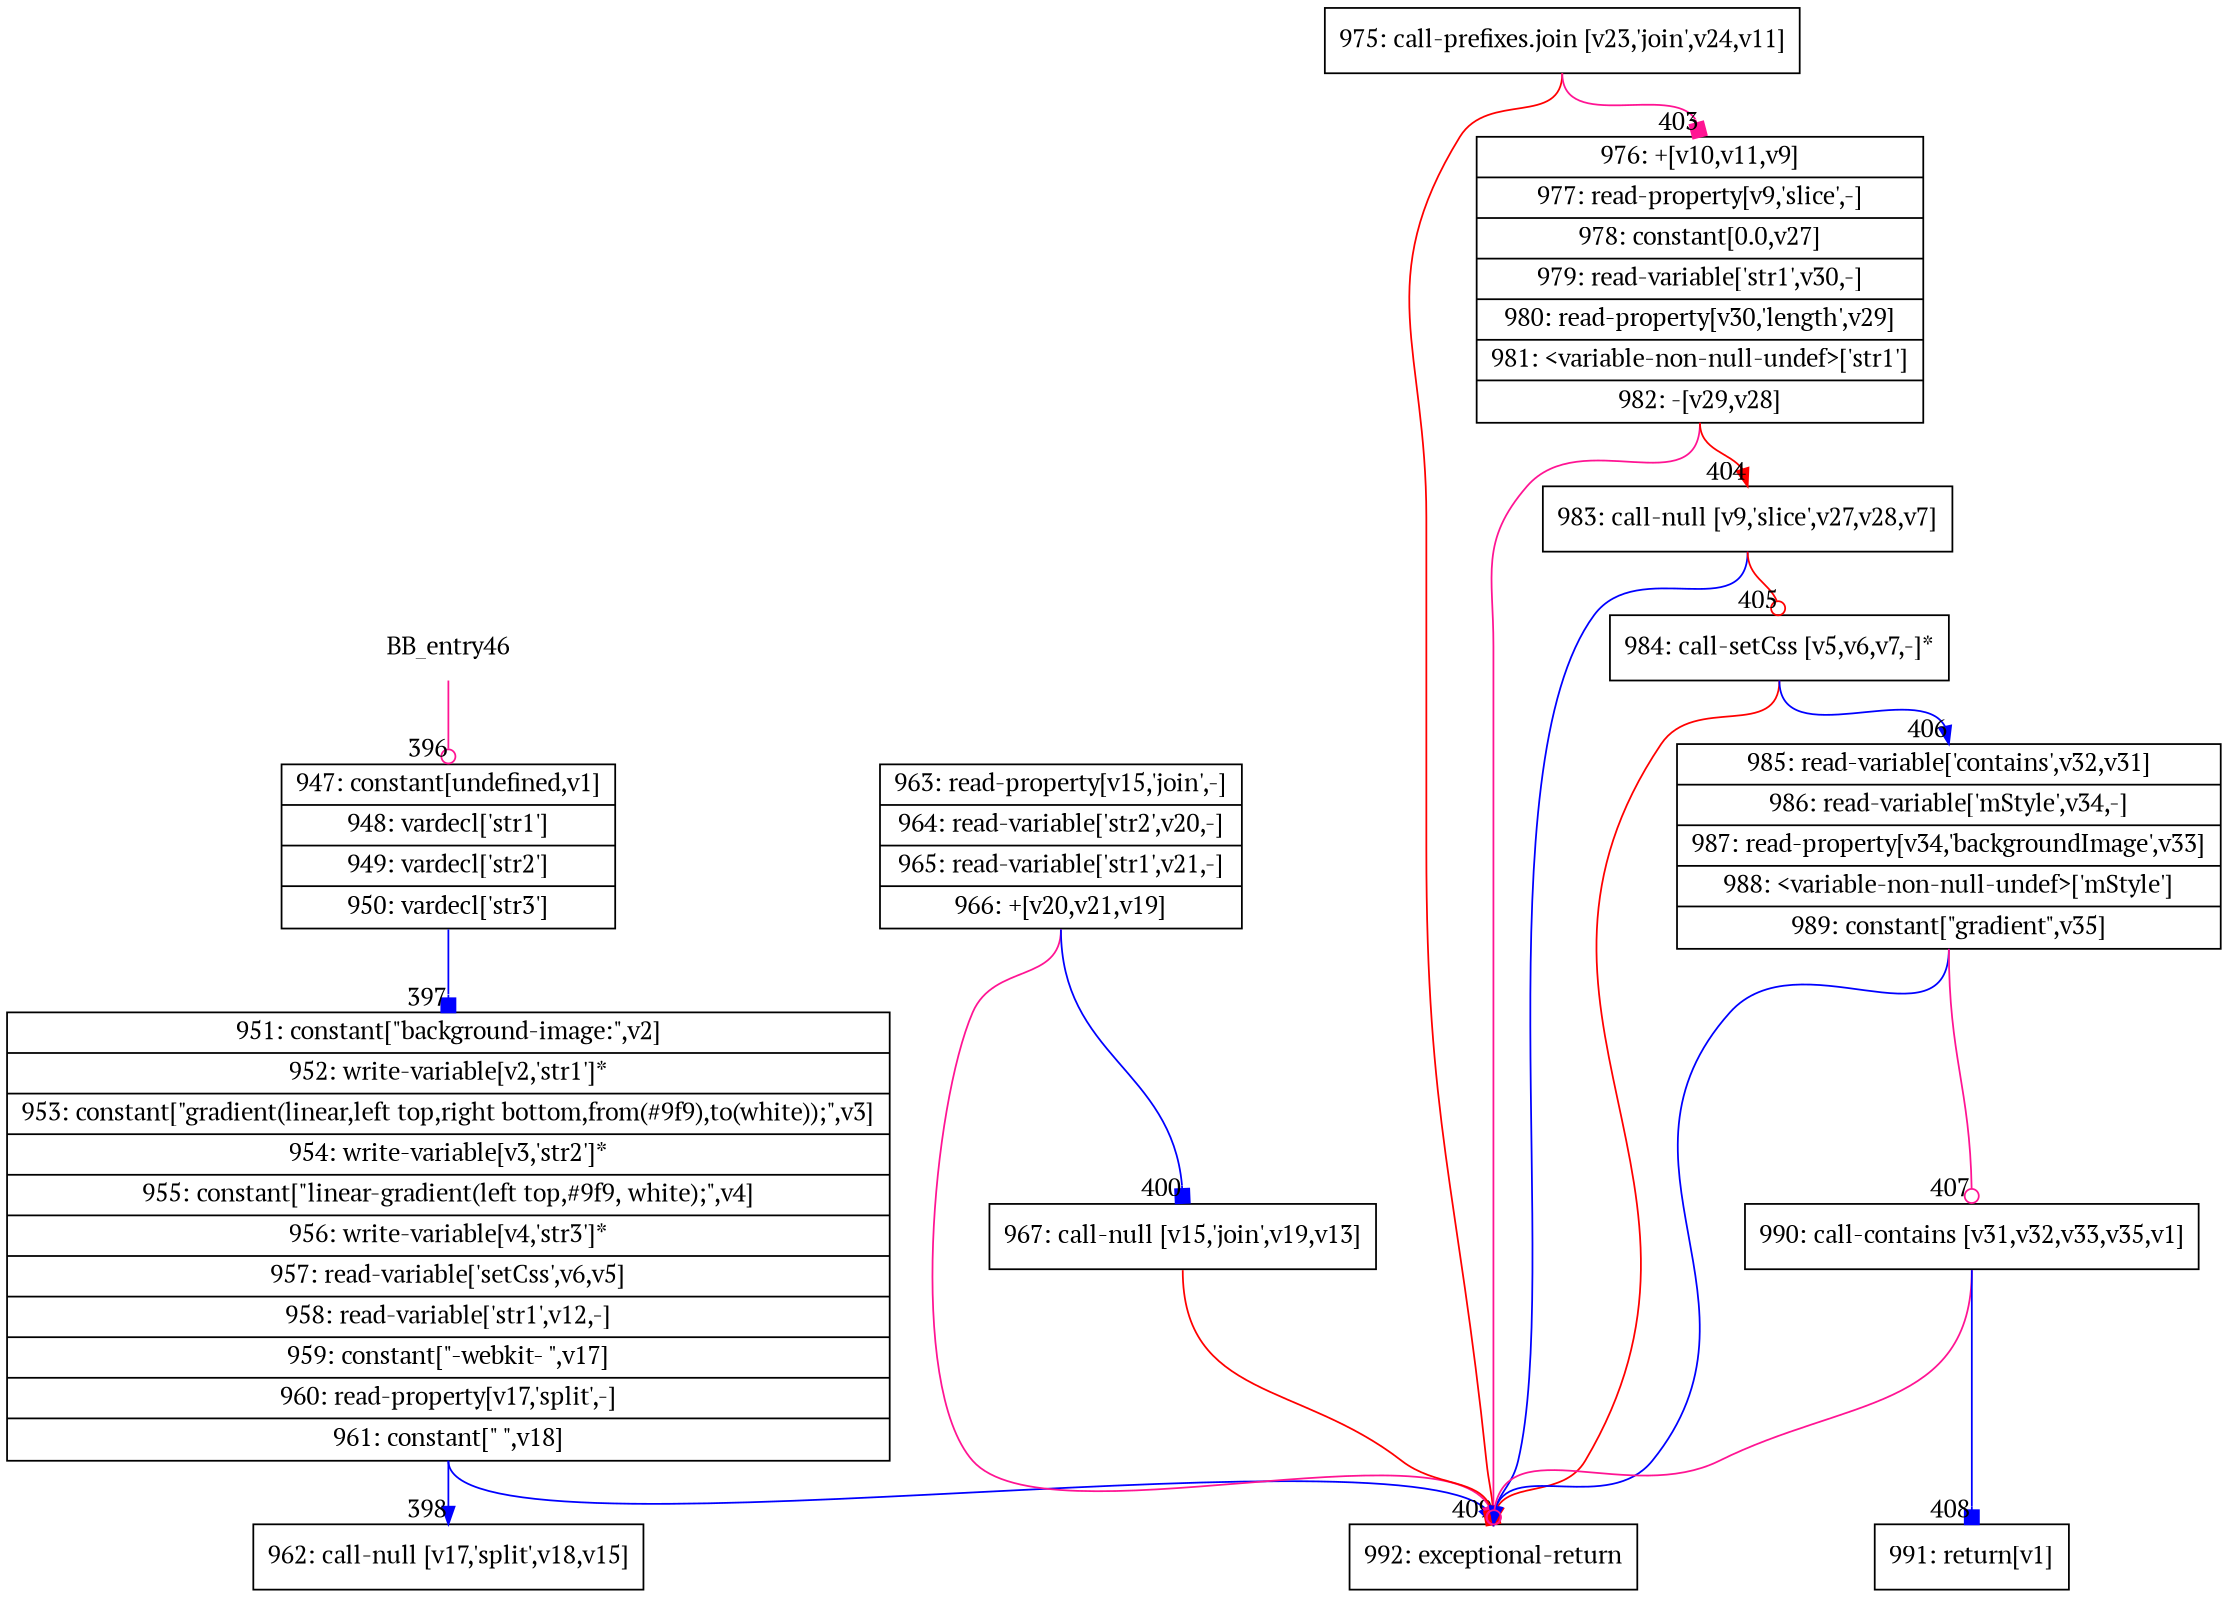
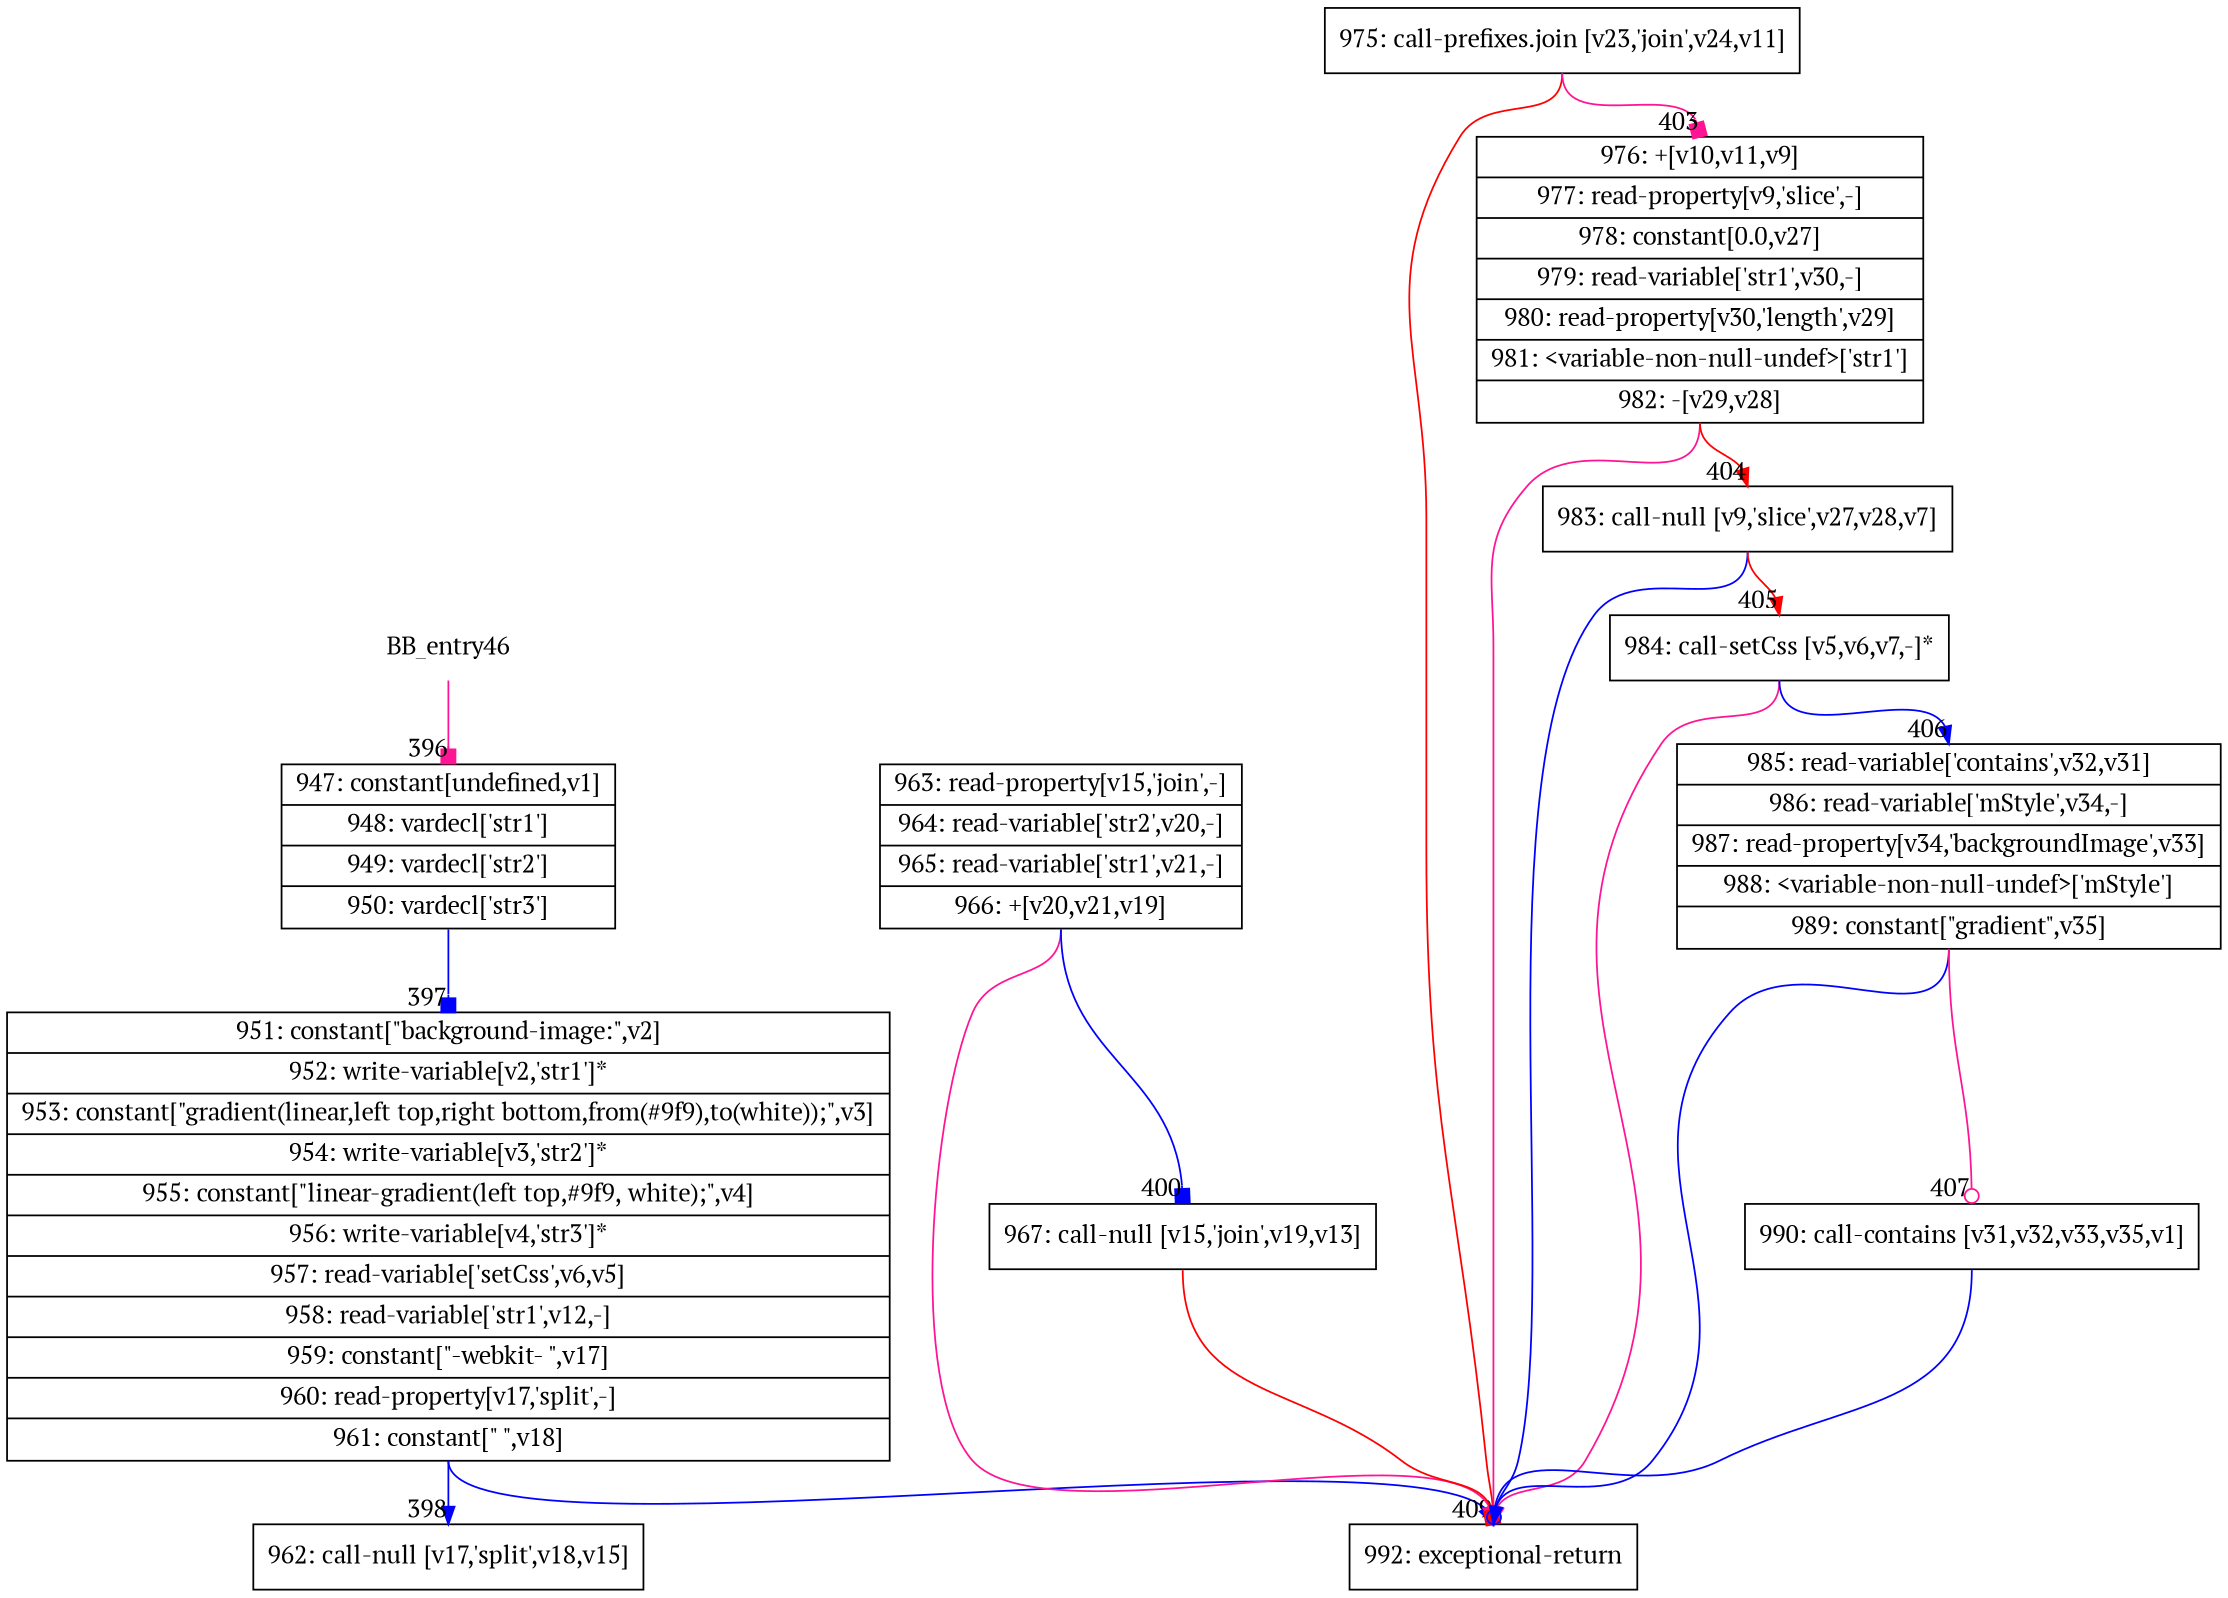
edge "983: call-null [v9,'slice',v27,v28,v7]" -> "984: call-setCss [v5,v6,v7,-]*": arrowhead odot -> normal
edge "BB_entry46" -> "947: constant[undefined,v1]": arrowhead odot -> box
edge "984: call-setCss [v5,v6,v7,-]*" -> "992: exceptional-return": color red -> deeppink
edge "990: call-contains [v31,v32,v33,v35,v1]" -> "992: exceptional-return": color deeppink -> blue
node "991: return[v1]": removed
